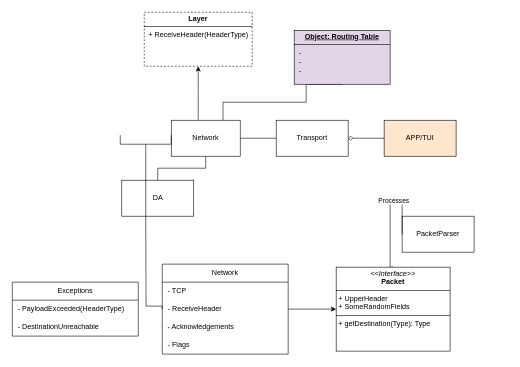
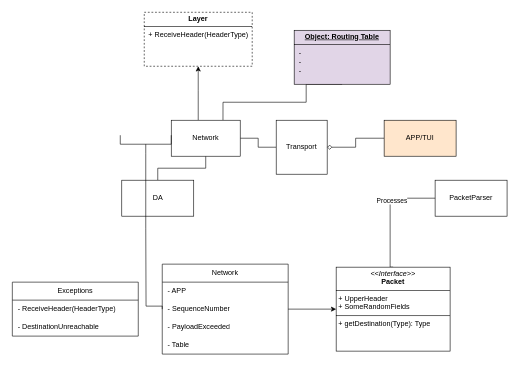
node "Transport": size 72x36 -> 51x54
node "PacketParser": moved (438, 234) -> (471, 198)
node "- TCP": label "- TCP" -> "- APP"
node "- PayloadExceeded(HeaderType)": label "- PayloadExceeded(HeaderType)" -> "- ReceiveHeader(HeaderType)"
node "- ReceiveHeader": label "- ReceiveHeader" -> "- SequenceNumber"
node "- Acknowledgements": label "- Acknowledgements" -> "- PayloadExceeded"
node "- Flags": label "- Flags" -> "- Table"
